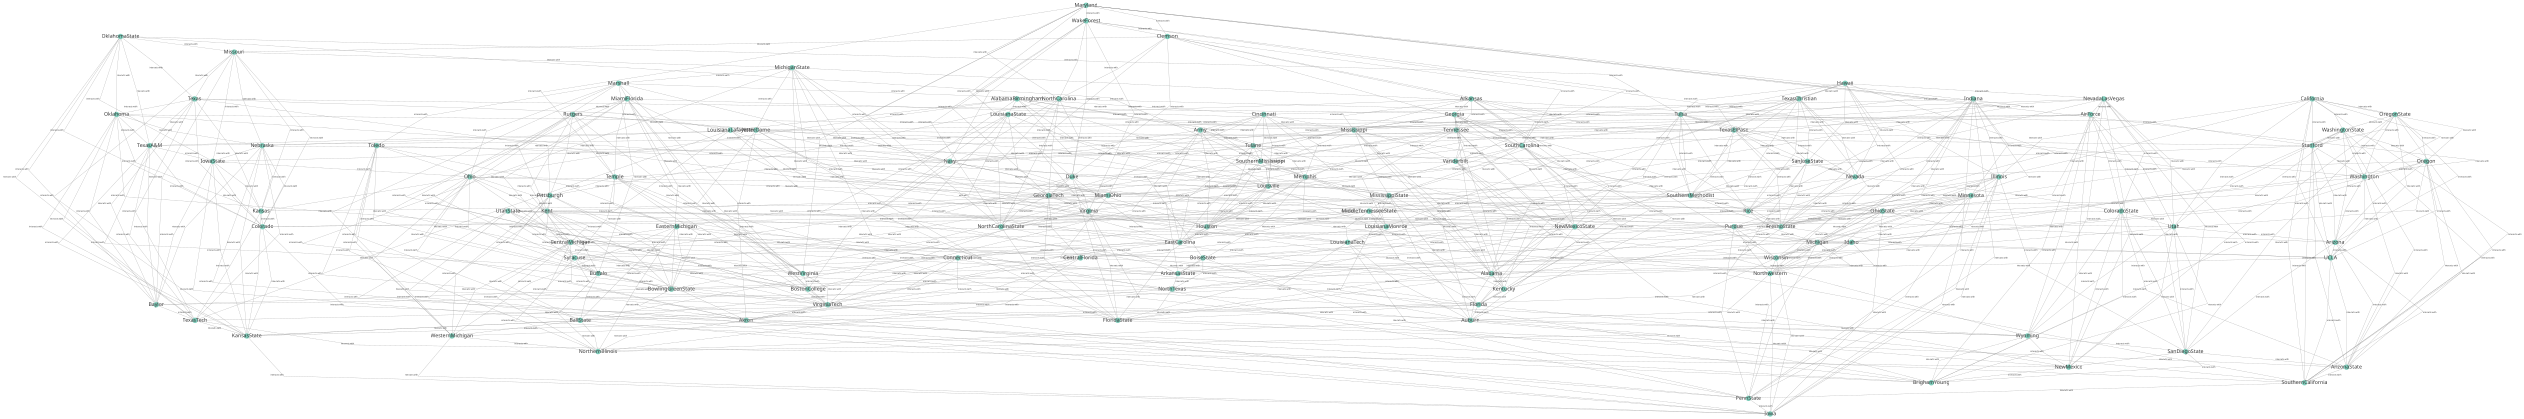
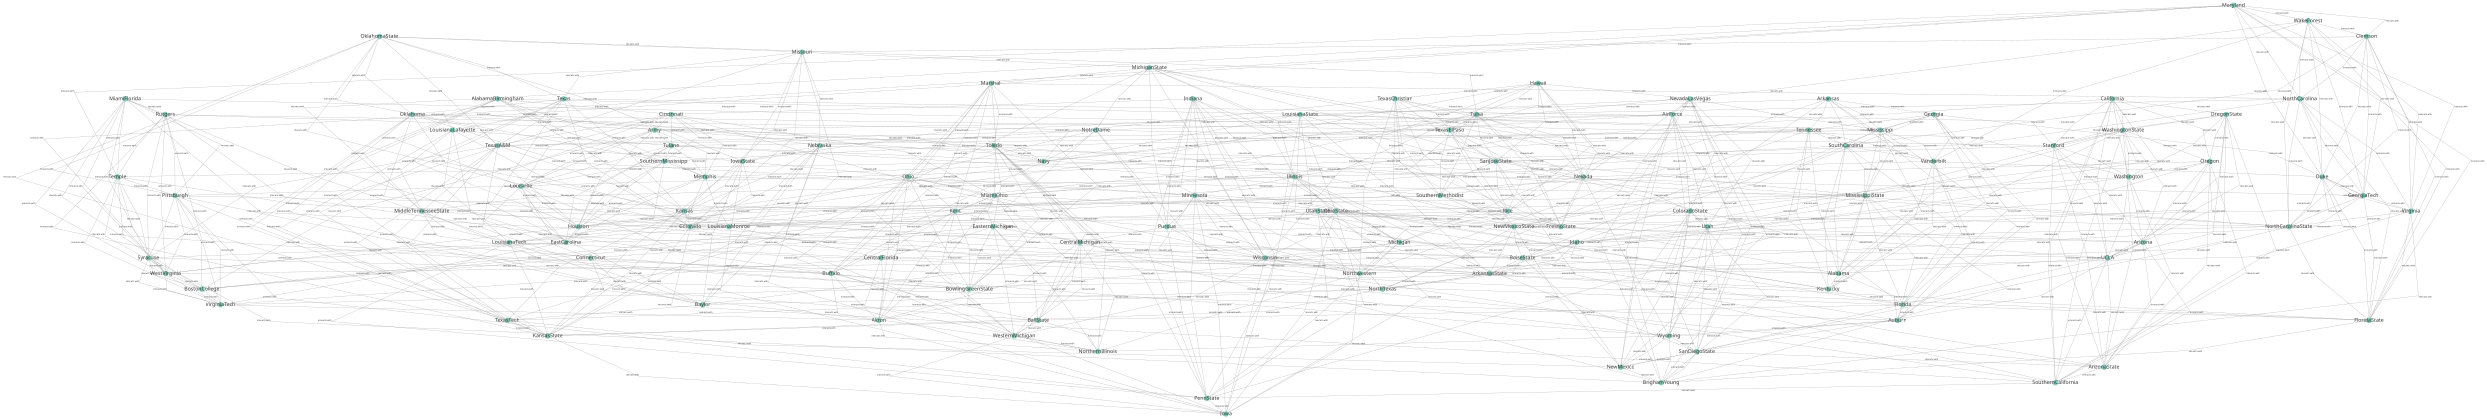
edge "Rutgers" -- "BostonCollege": now "Rutgers" -- "KansasState"
edge "Buffalo" -- "Akron": added, label "interacts with"
